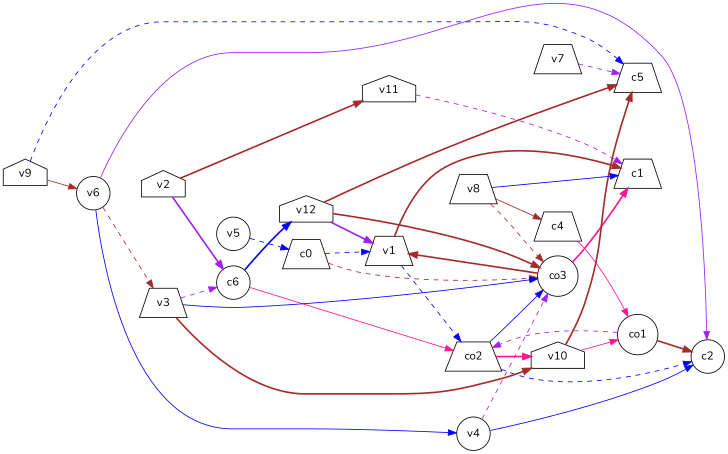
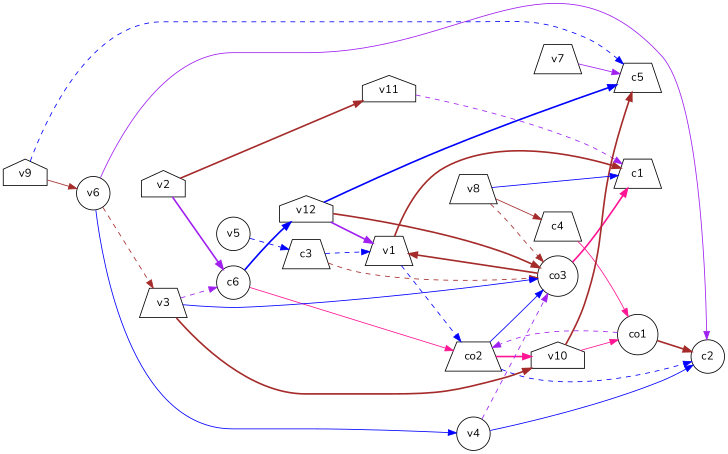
edge "v7" -> "c5": style dashed -> solid
edge "v12" -> "c5": color brown -> blue
node "c0": label "c0" -> "c3"
